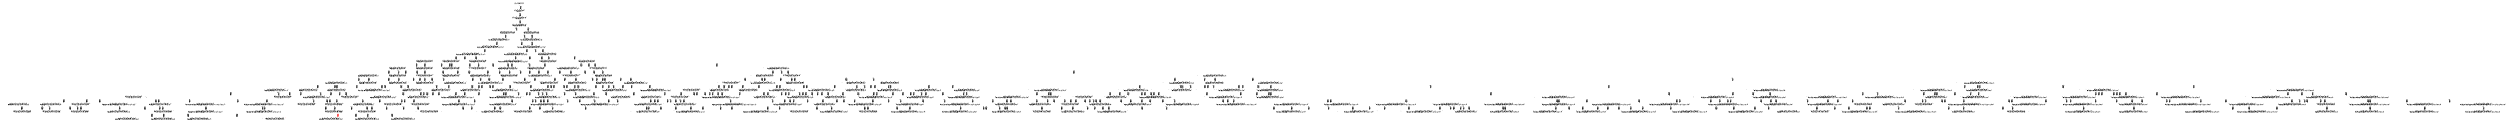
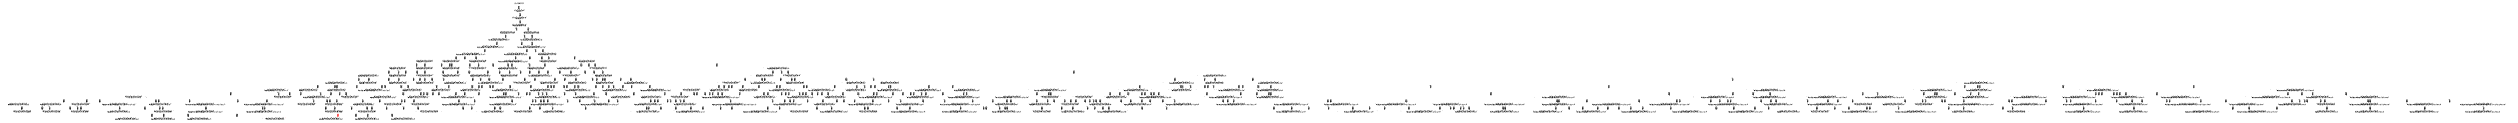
edge "S1: [0, 0] [0, 0] [0, 0] [72, 90] {T0J0:72-90}{1}" -> "S0: [0, 0] [0, 0] [0, 0] [0, 0] {}{}": reversed
